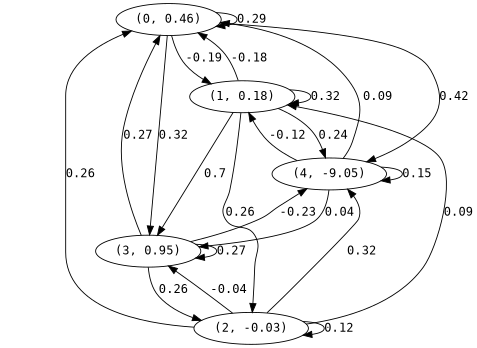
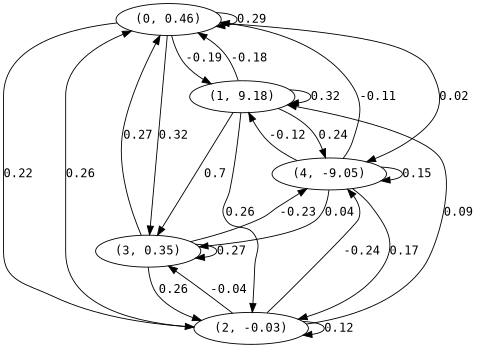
node "(1, 0.18)": label "(1, 0.18)" -> "(1, 9.18)"
edge "(4, -9.05)" -> "(0, 0.46)": label "0.09" -> "-0.11"
edge "(0, 0.46)" -> "(4, -9.05)": label "0.42" -> "0.02"
edge "(0, 0.46)" -> "(2, -0.03)": added, label "0.22"
node "(3, 0.95)": label "(3, 0.95)" -> "(3, 0.35)"
edge "(2, -0.03)" -> "(4, -9.05)": label "0.32" -> "-0.24"
edge "(4, -9.05)" -> "(2, -0.03)": added, label "0.17"
